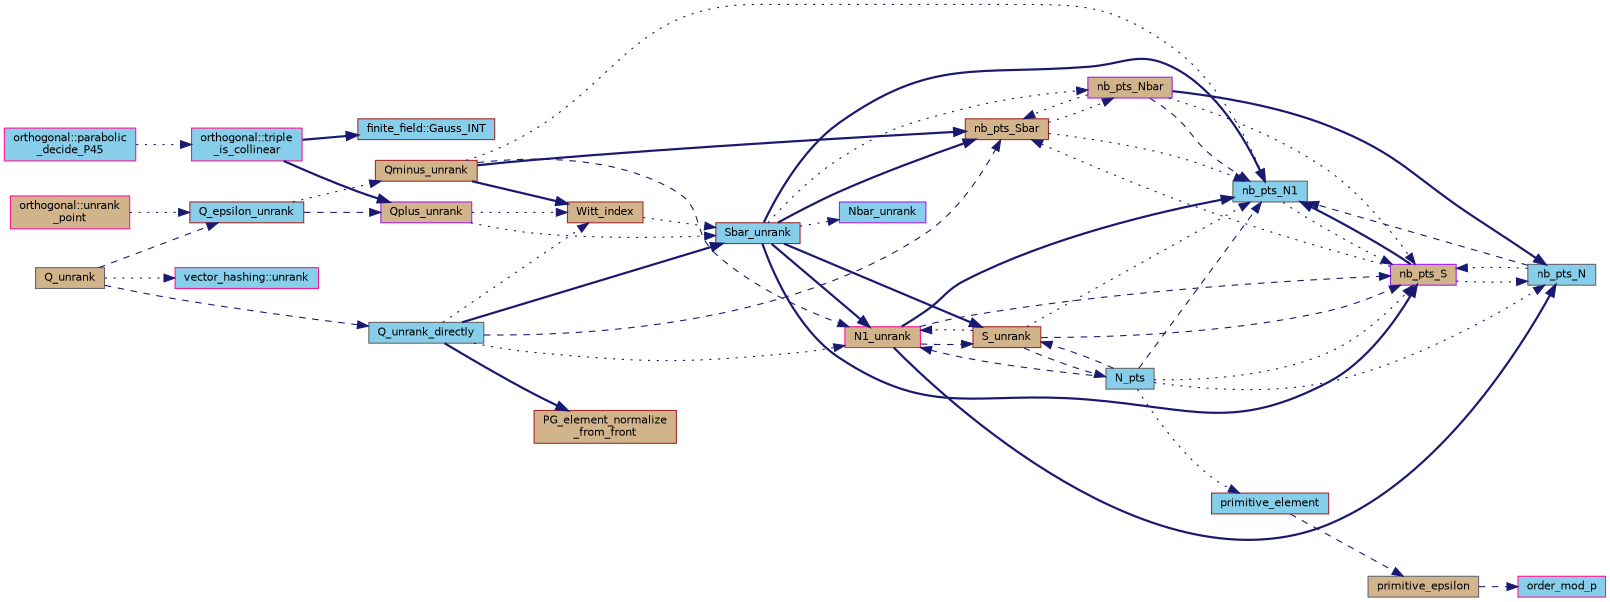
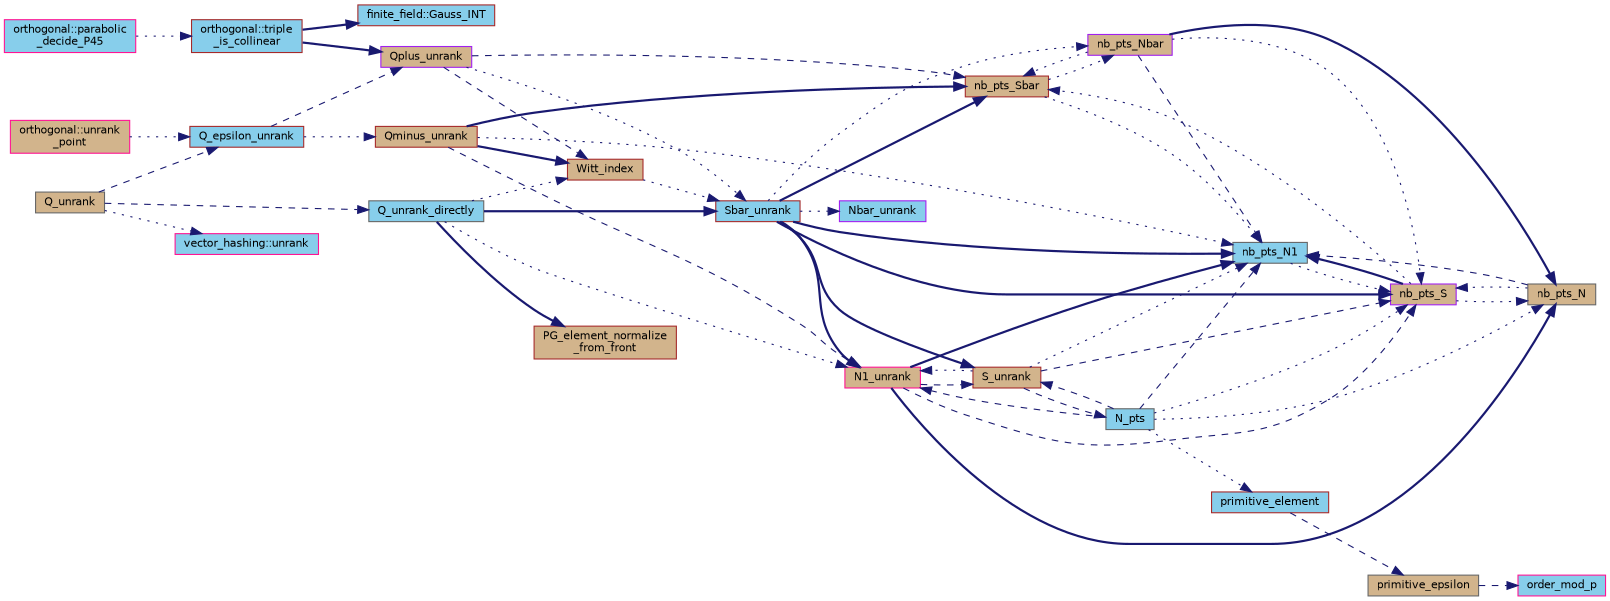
node "orthogonal::triple _is_collinear": color deeppink -> brown
edge "Qplus_unrank" -> "Witt_index": style dotted -> dashed
node "nb_pts_N": fillcolor skyblue -> tan
edge "Q_unrank_directly" -> "nb_pts_Sbar": now "Qplus_unrank" -> "nb_pts_Sbar"
